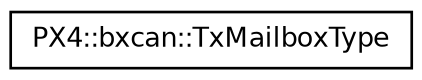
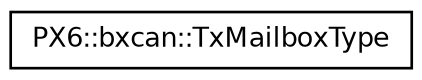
node "PX4::bxcan::TxMailboxType": label "PX4::bxcan::TxMailboxType" -> "PX6::bxcan::TxMailboxType"
